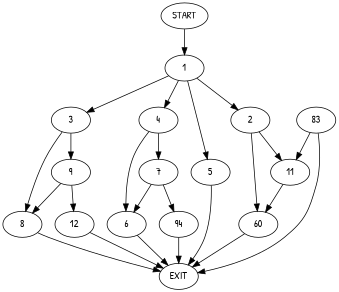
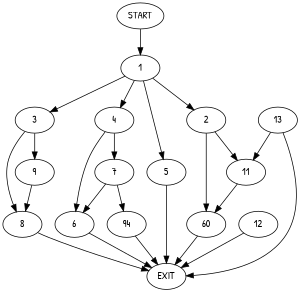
node "83": label "83" -> "13"
edge "9" -> "12": removed
